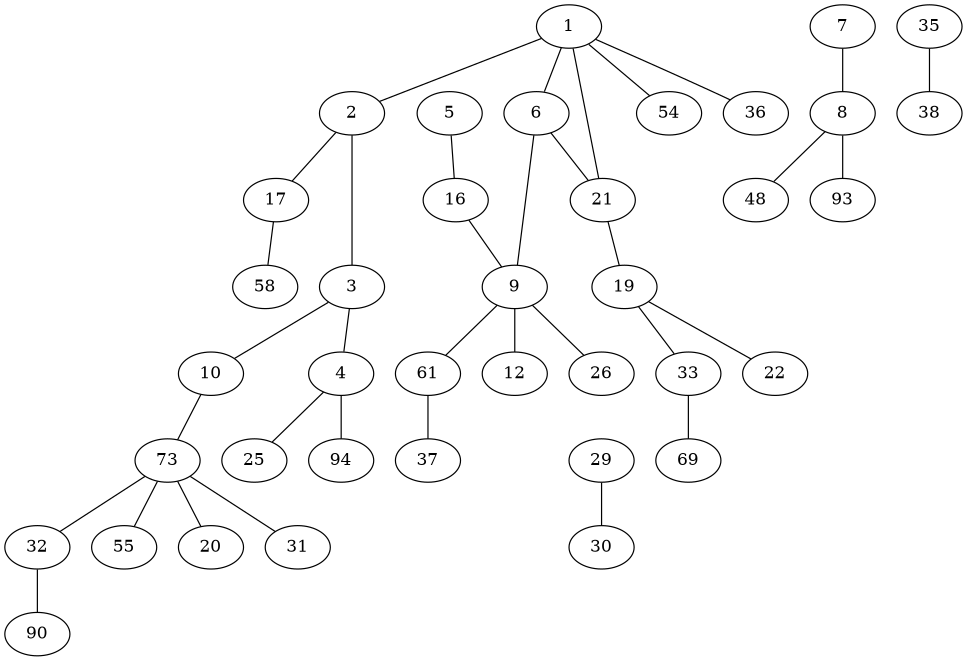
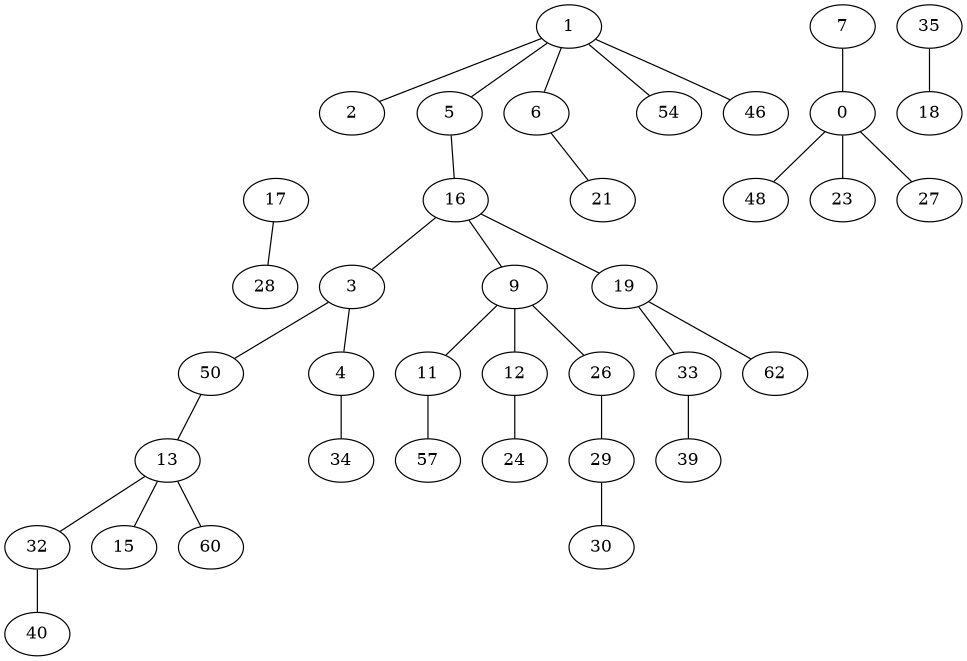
edge "1" -- "21": now "1" -- "5"
node "36": label "36" -> "46"
node "8": label "8" -> "0"
node "38": label "38" -> "18"
edge "2" -- "17": removed
edge "2" -- "3": now "16" -- "3"
edge "6" -- "9": removed
node "93": label "93" -> "23"
node "27": added
edge "21" -- "19": now "16" -- "19"
node "58": label "58" -> "28"
node "10": label "10" -> "50"
node "61": label "61" -> "11"
node "22": label "22" -> "62"
edge "26" -- "29": added
node "73": label "73" -> "13"
node "25": removed
node "94": label "94" -> "34"
node "37": label "37" -> "57"
node "24": added
node "69": label "69" -> "39"
node "55": label "55" -> "15"
node "20": label "20" -> "60"
node "31": removed
node "90": label "90" -> "40"
